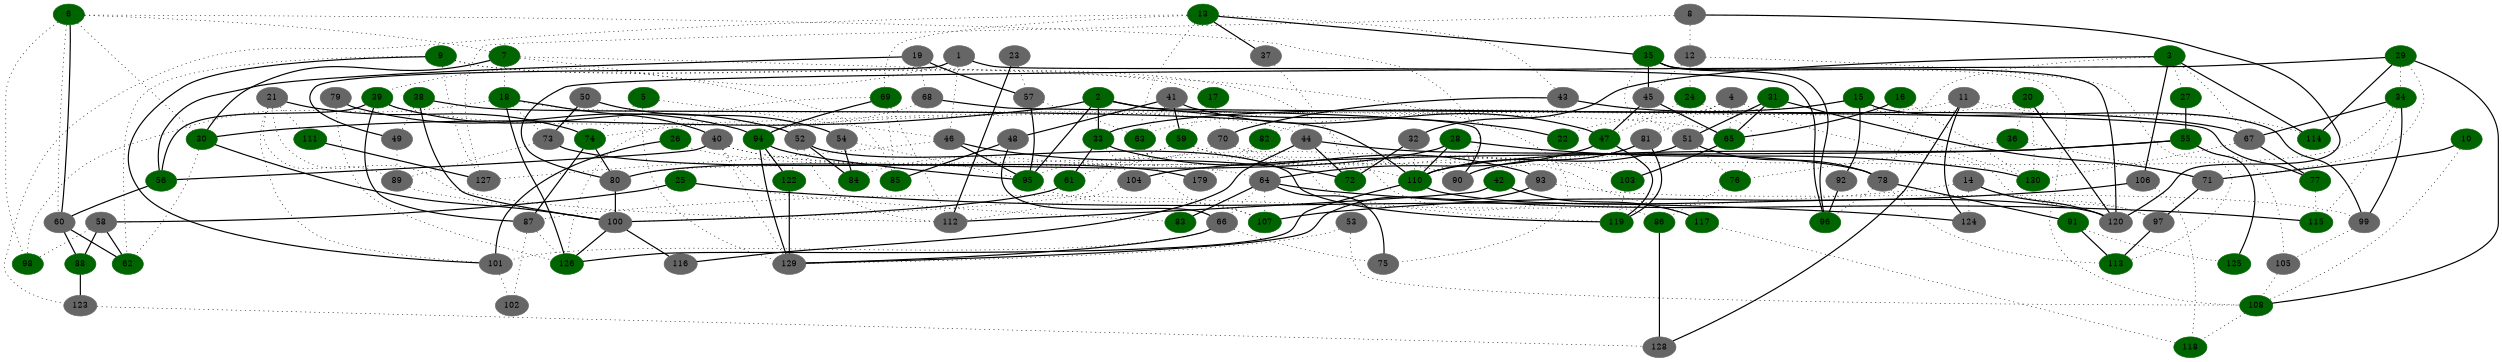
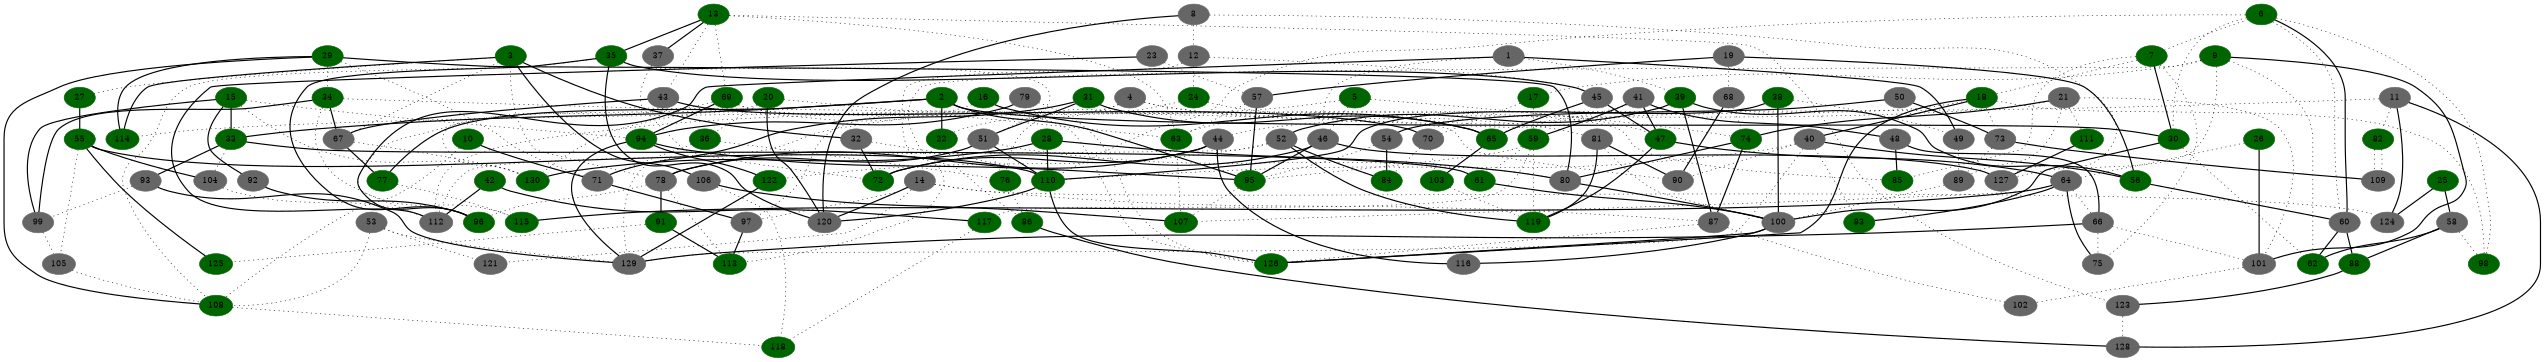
edge "46" -- "127": style dotted -> bold
node "179": label "179" -> "109"
node "121": added
